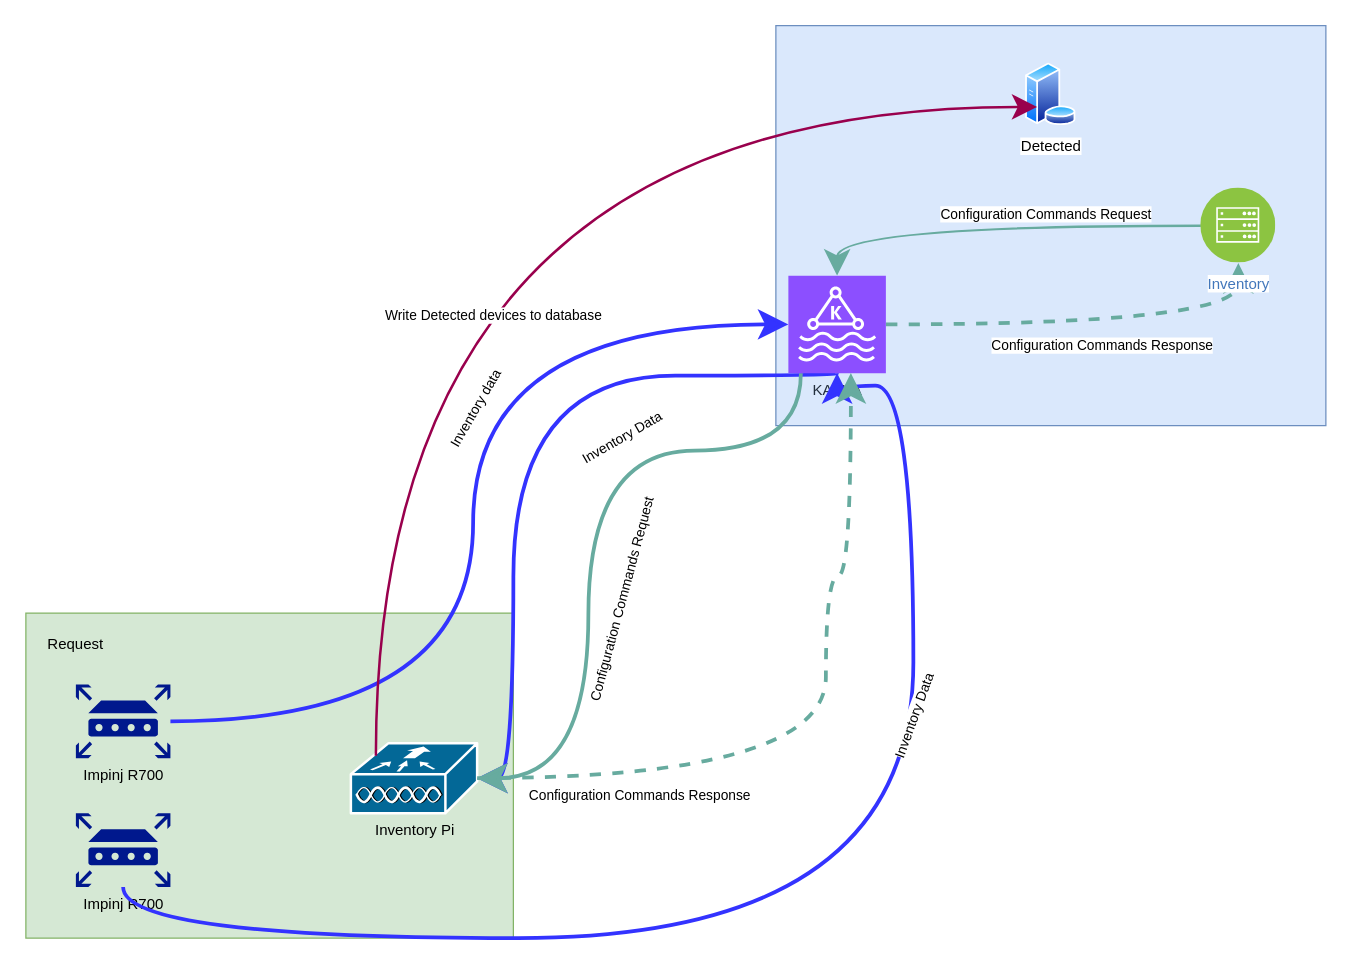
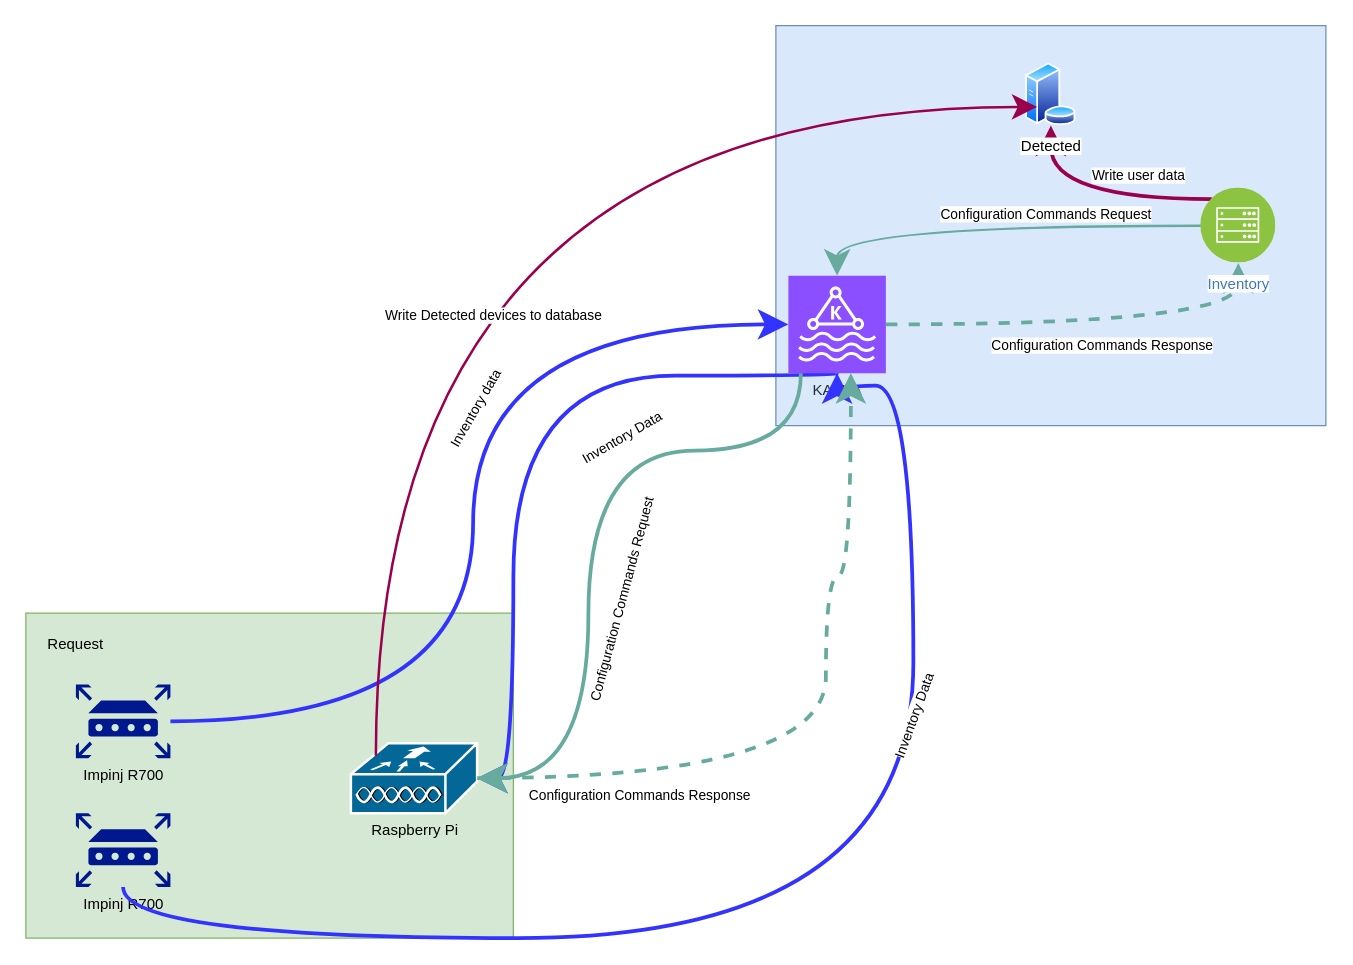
edge "Inventory" -> "Detected": added, label "Write user data"
node "Inventory Pi": label "Inventory Pi" -> "Raspberry Pi"
